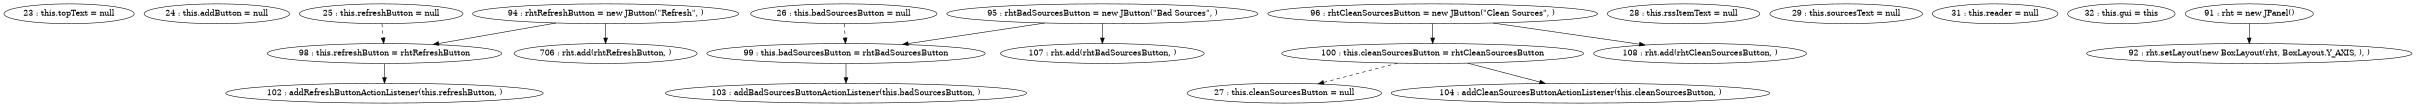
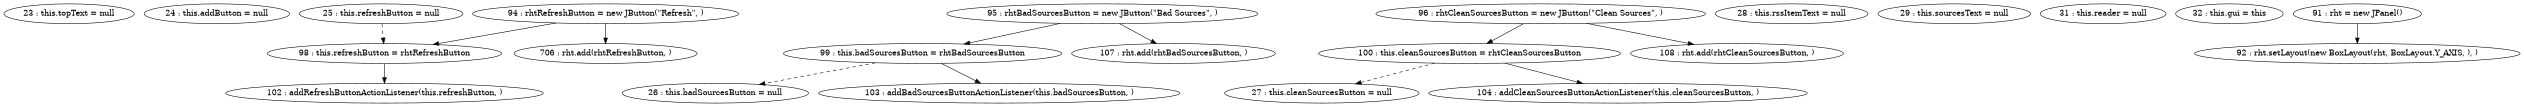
edge "26 : this.badSourcesButton = null" -> "99 : this.badSourcesButton = rhtBadSourcesButton": reversed
